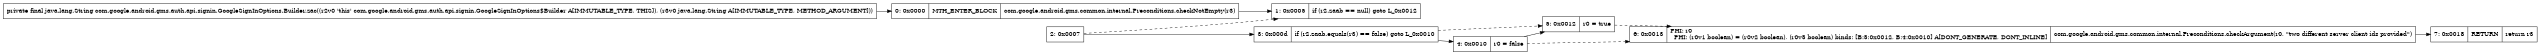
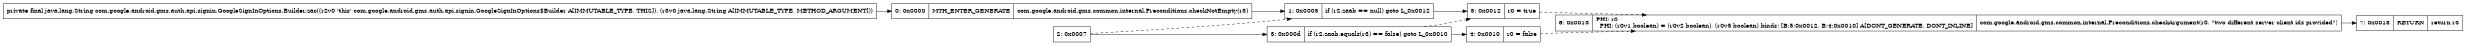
node "0: 0x0000": text "MTH_ENTER_BLOCK" -> "MTH_ENTER_GENERATE"
edge "4: 0x0010" -> "5: 0x0012": now "1: 0x0005" -> "5: 0x0012"
